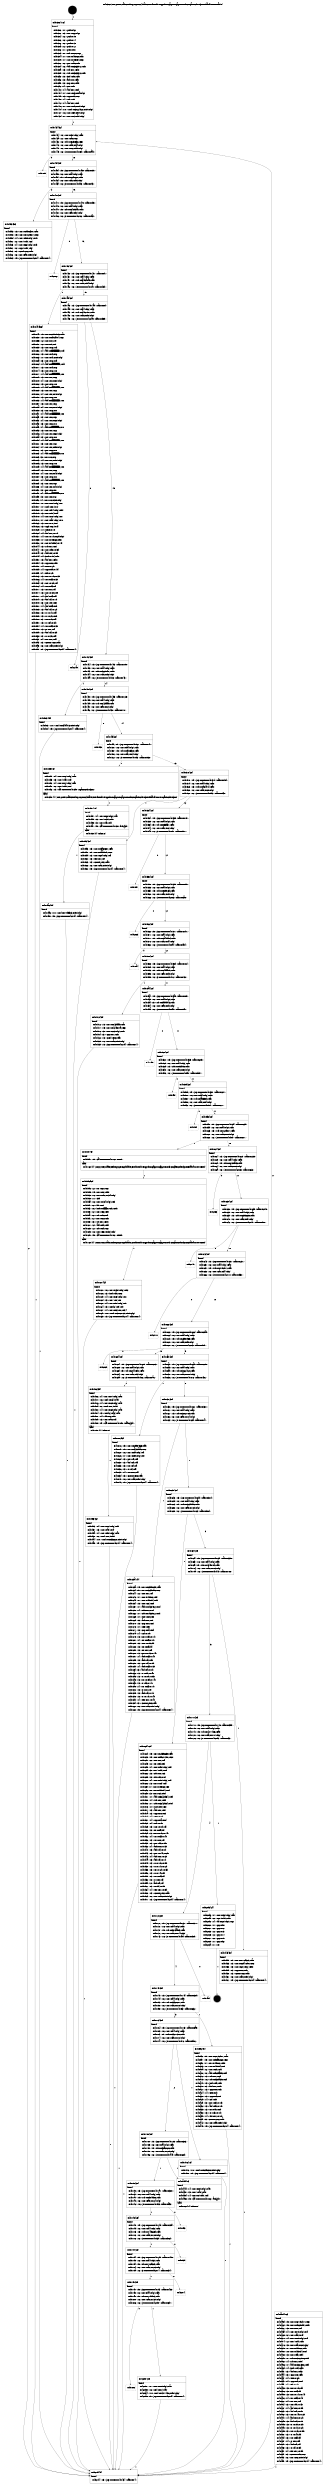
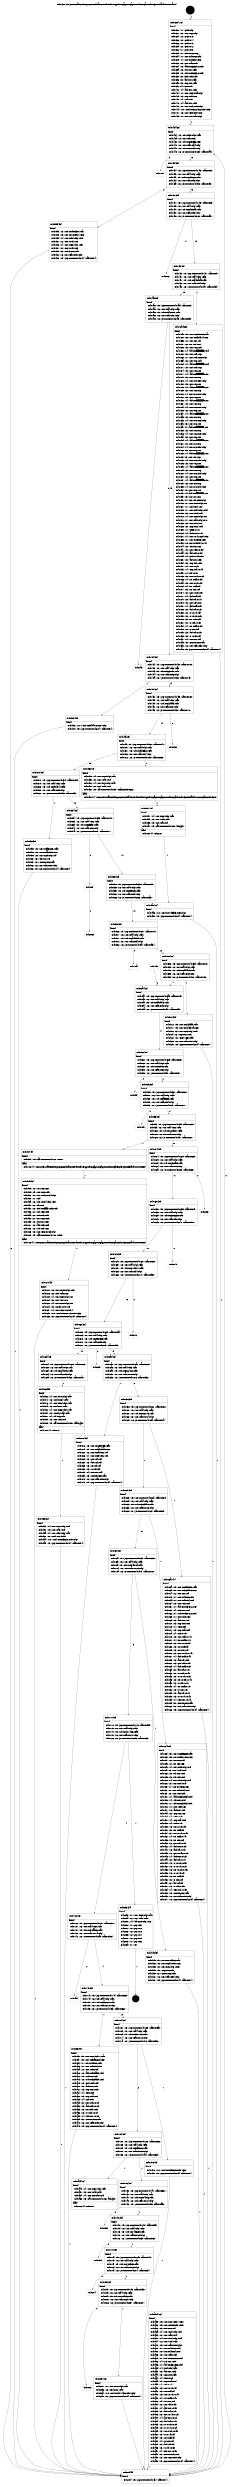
edge "0x401550 [28]" -> "0x402065": now "0x401ed7" -> "0x402065"
edge "0x4015a4 [28]" -> "0x401db5": reversed
